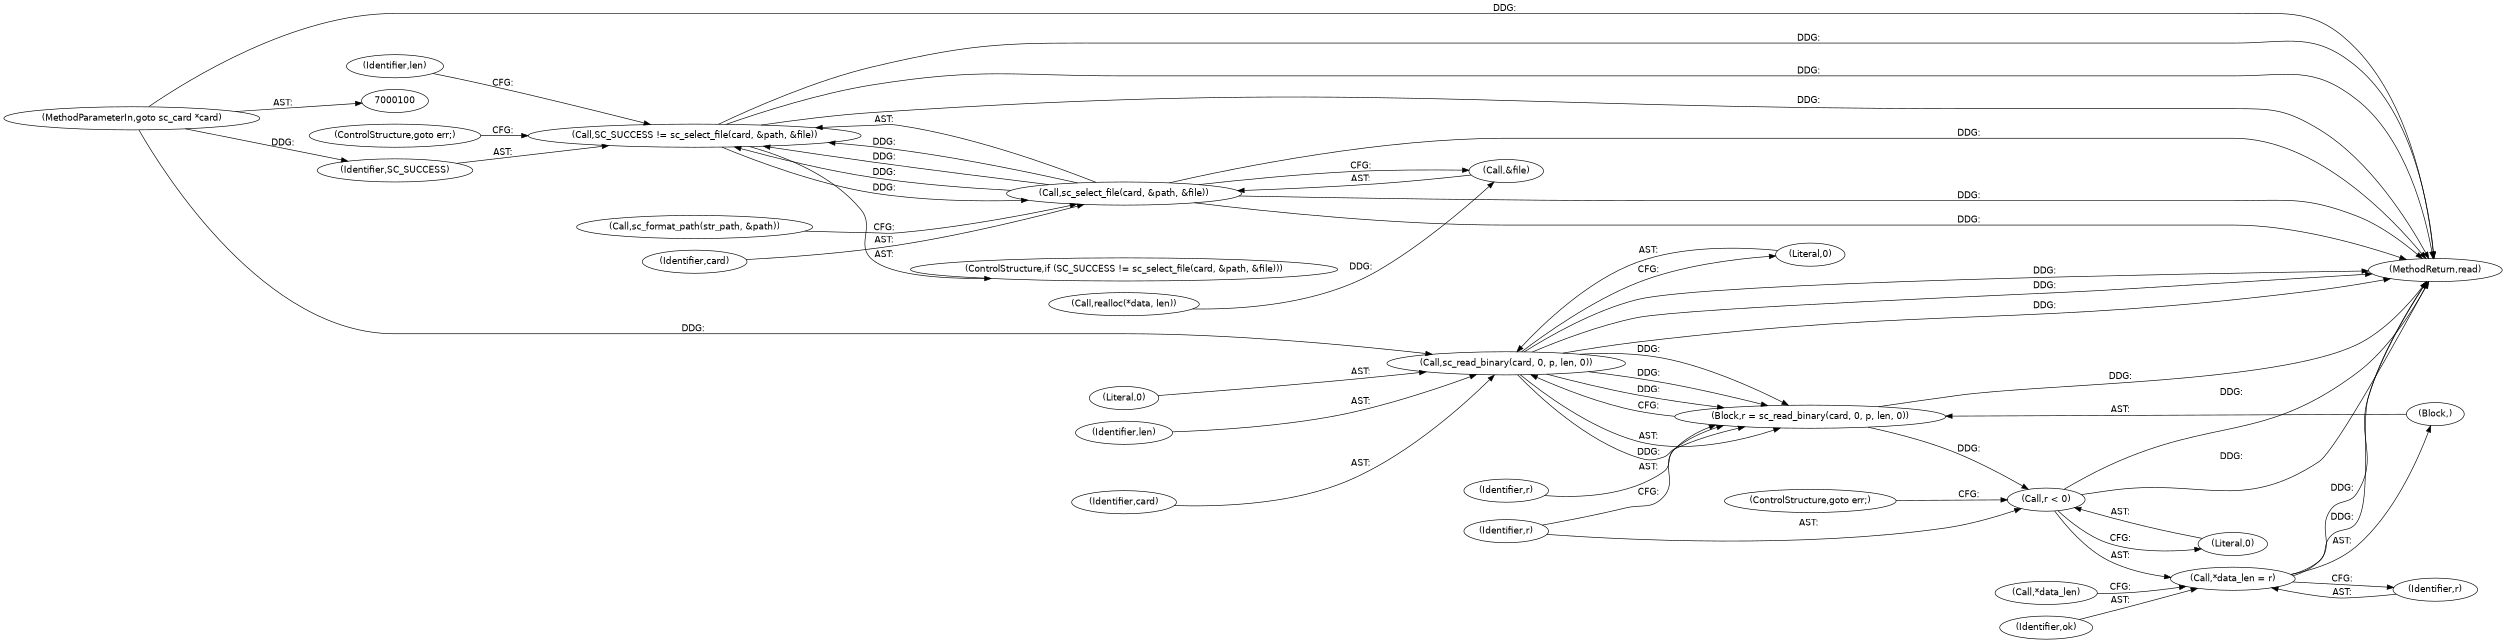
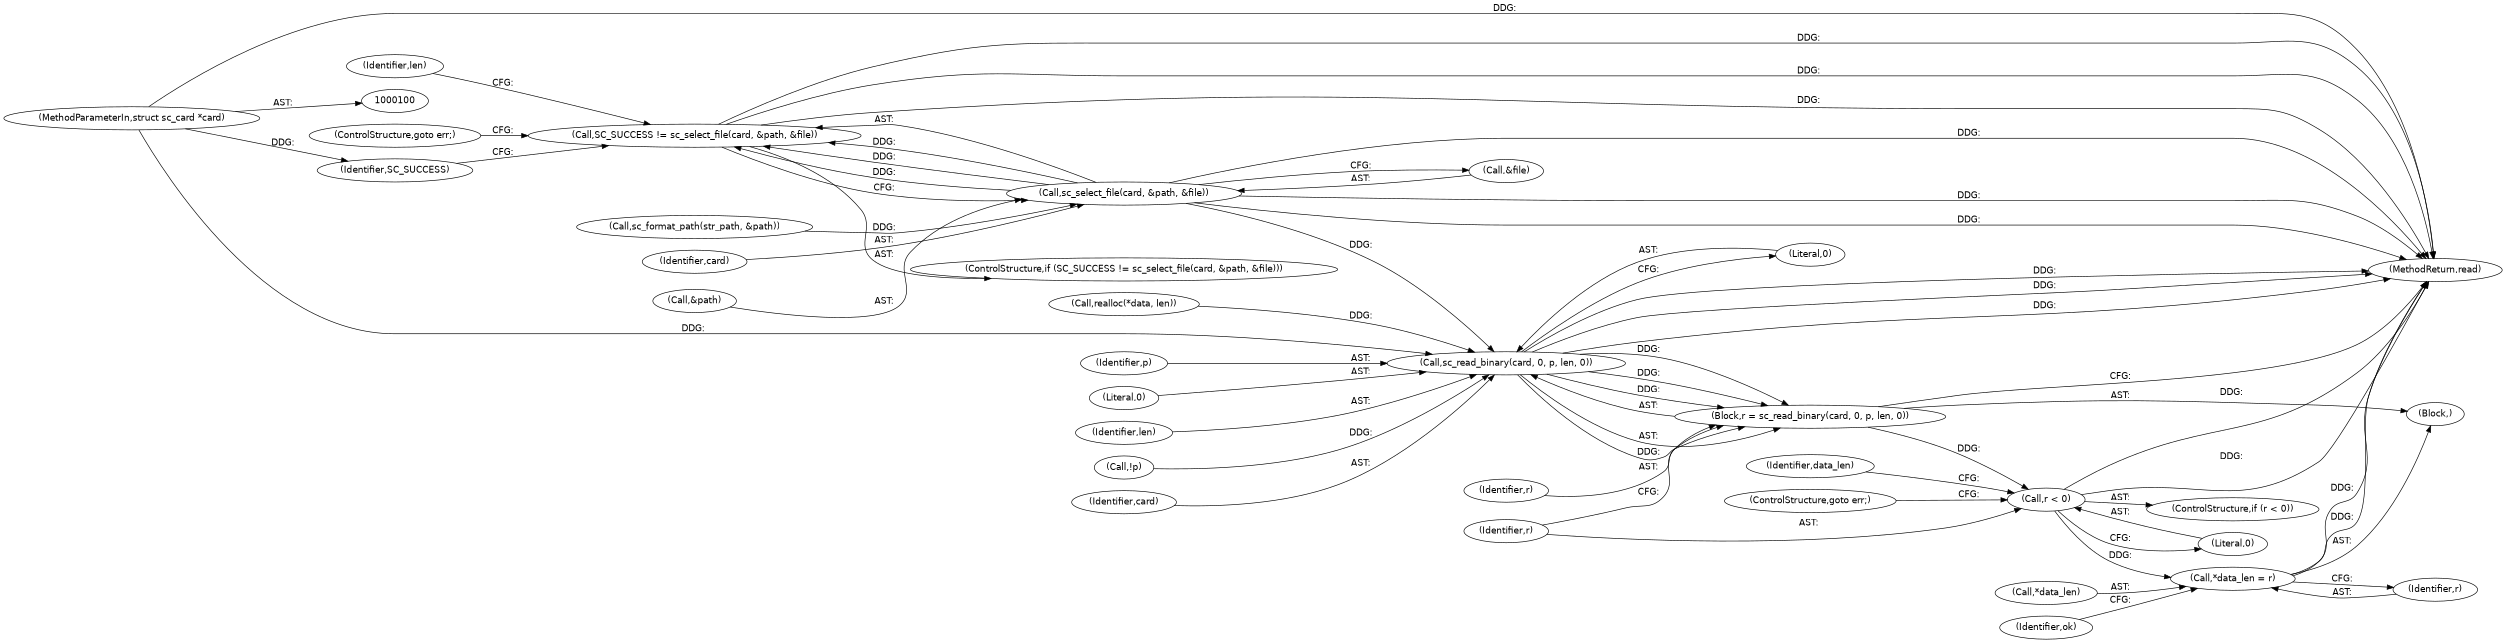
node "7000100": label "7000100" -> "1000100"
node "(MethodParameterIn,goto sc_card *card)": label "(MethodParameterIn,goto sc_card *card)" -> "(MethodParameterIn,struct sc_card *card)"
edge "(Identifier,SC_SUCCESS)" -> "(Call,SC_SUCCESS != sc_select_file(card, &path, &file))": label "AST: " -> "CFG: "
edge "(Call,SC_SUCCESS != sc_select_file(card, &path, &file))" -> "(Call,sc_select_file(card, &path, &file))": label "DDG: " -> "CFG: "
edge "(Call,sc_format_path(str_path, &path))" -> "(Call,sc_select_file(card, &path, &file))": label "CFG: " -> "DDG: "
edge "(Call,sc_select_file(card, &path, &file))" -> "(Call,sc_read_binary(card, 0, p, len, 0))": added, label "DDG:"
edge "(Call,realloc(*data, len))" -> "(Call,&file)": now "(Call,realloc(*data, len))" -> "(Call,sc_read_binary(card, 0, p, len, 0))"
node "(Call,&path)": added
node "(Identifier,p)": added
edge "(Block,r = sc_read_binary(card, 0, p, len, 0))" -> "(MethodReturn,read)": label "DDG: " -> "CFG: "
edge "(Block,r = sc_read_binary(card, 0, p, len, 0))" -> "(Call,sc_read_binary(card, 0, p, len, 0))": label "CFG: " -> "AST: "
edge "(Block,)" -> "(Block,r = sc_read_binary(card, 0, p, len, 0))": reversed
node "(Identifier,data_len)": added
node "(Call,!p)": added
node "(ControlStructure,if (r < 0))": added
edge "(Call,r < 0)" -> "(Call,*data_len = r)": label "AST: " -> "DDG: "
edge "(Call,*data_len)" -> "(Call,*data_len = r)": label "CFG: " -> "AST: "
edge "(Identifier,ok)" -> "(Call,*data_len = r)": label "AST: " -> "CFG: "
